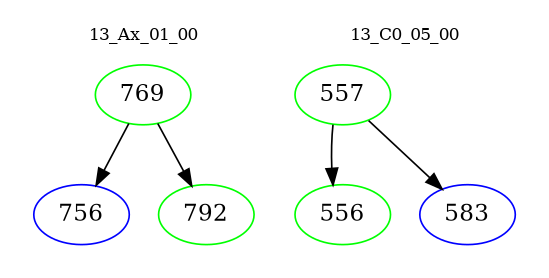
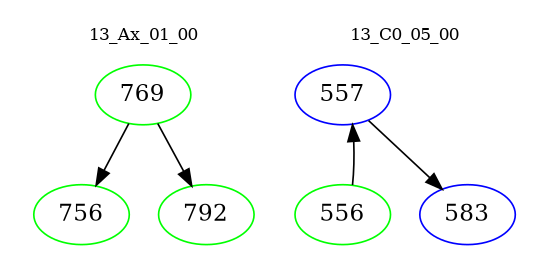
node "557": color green -> blue
edge "557" -> "556": reversed
node "756": color blue -> green
